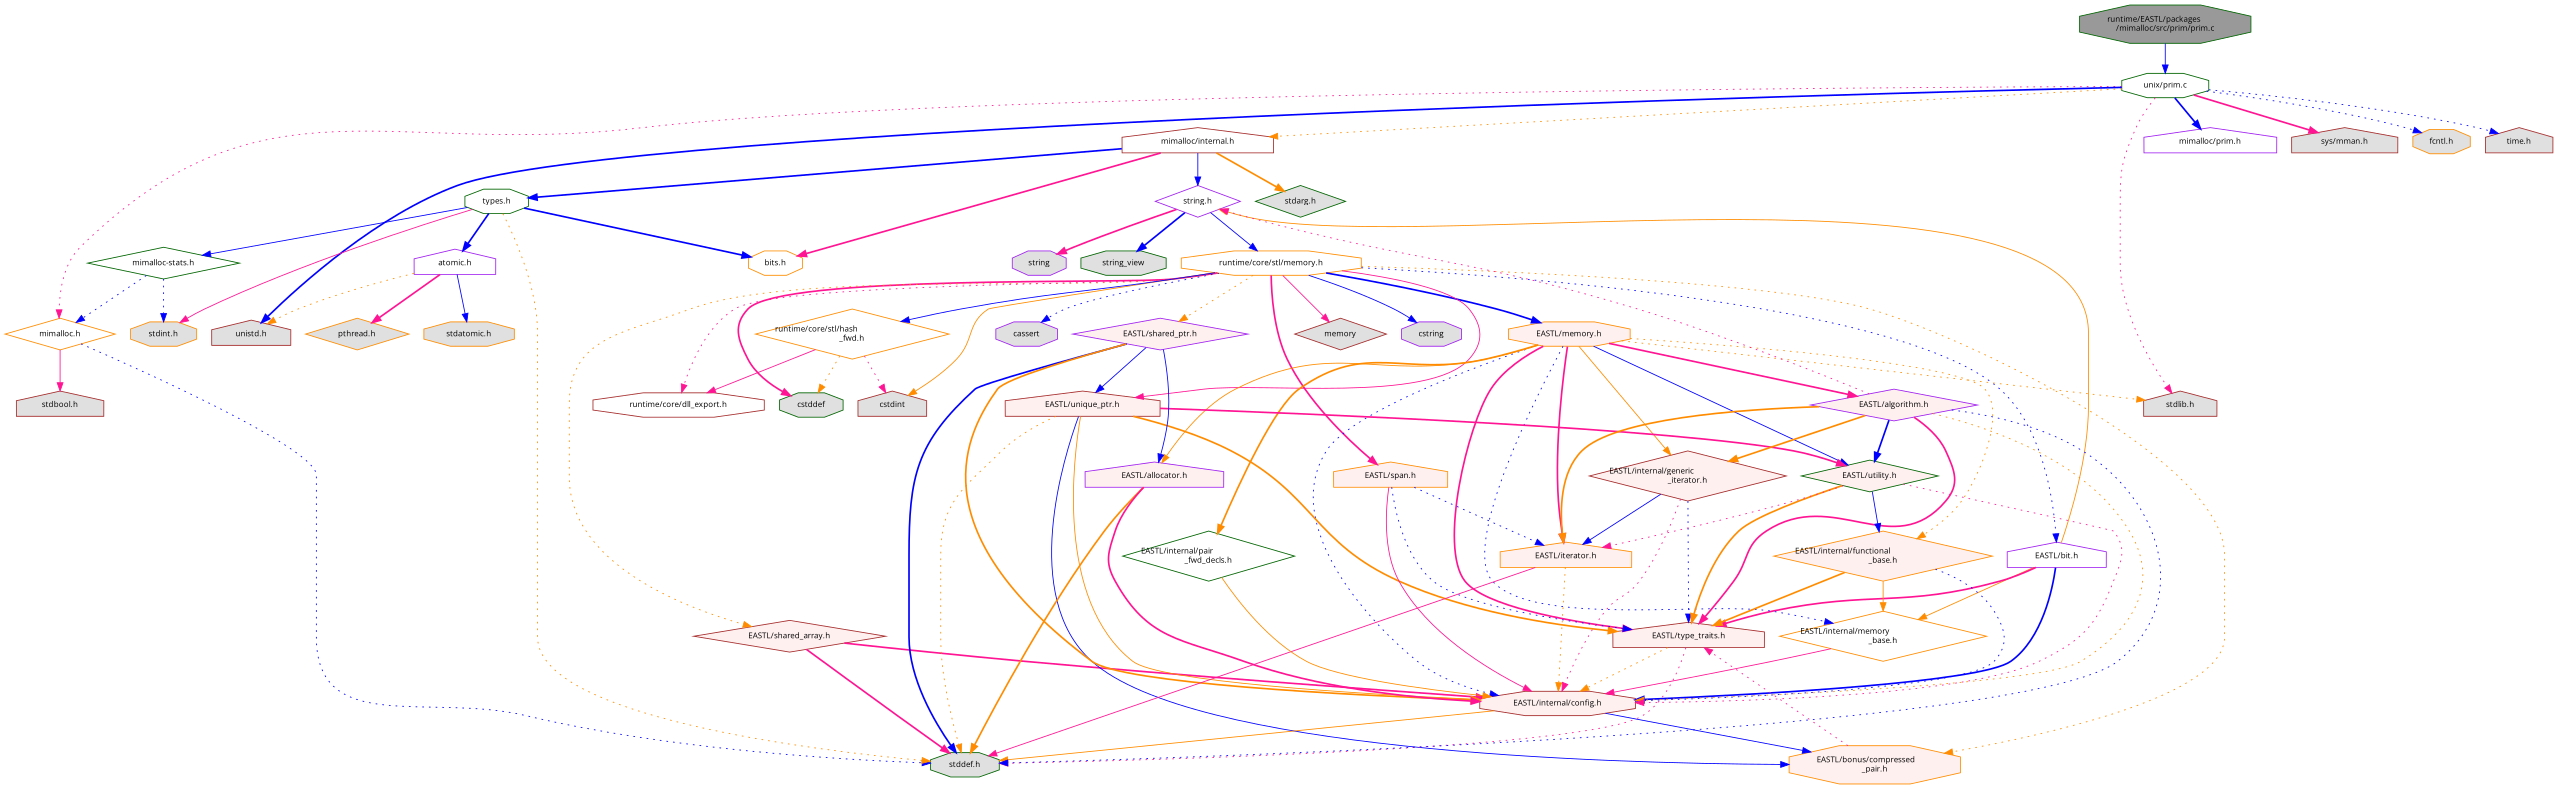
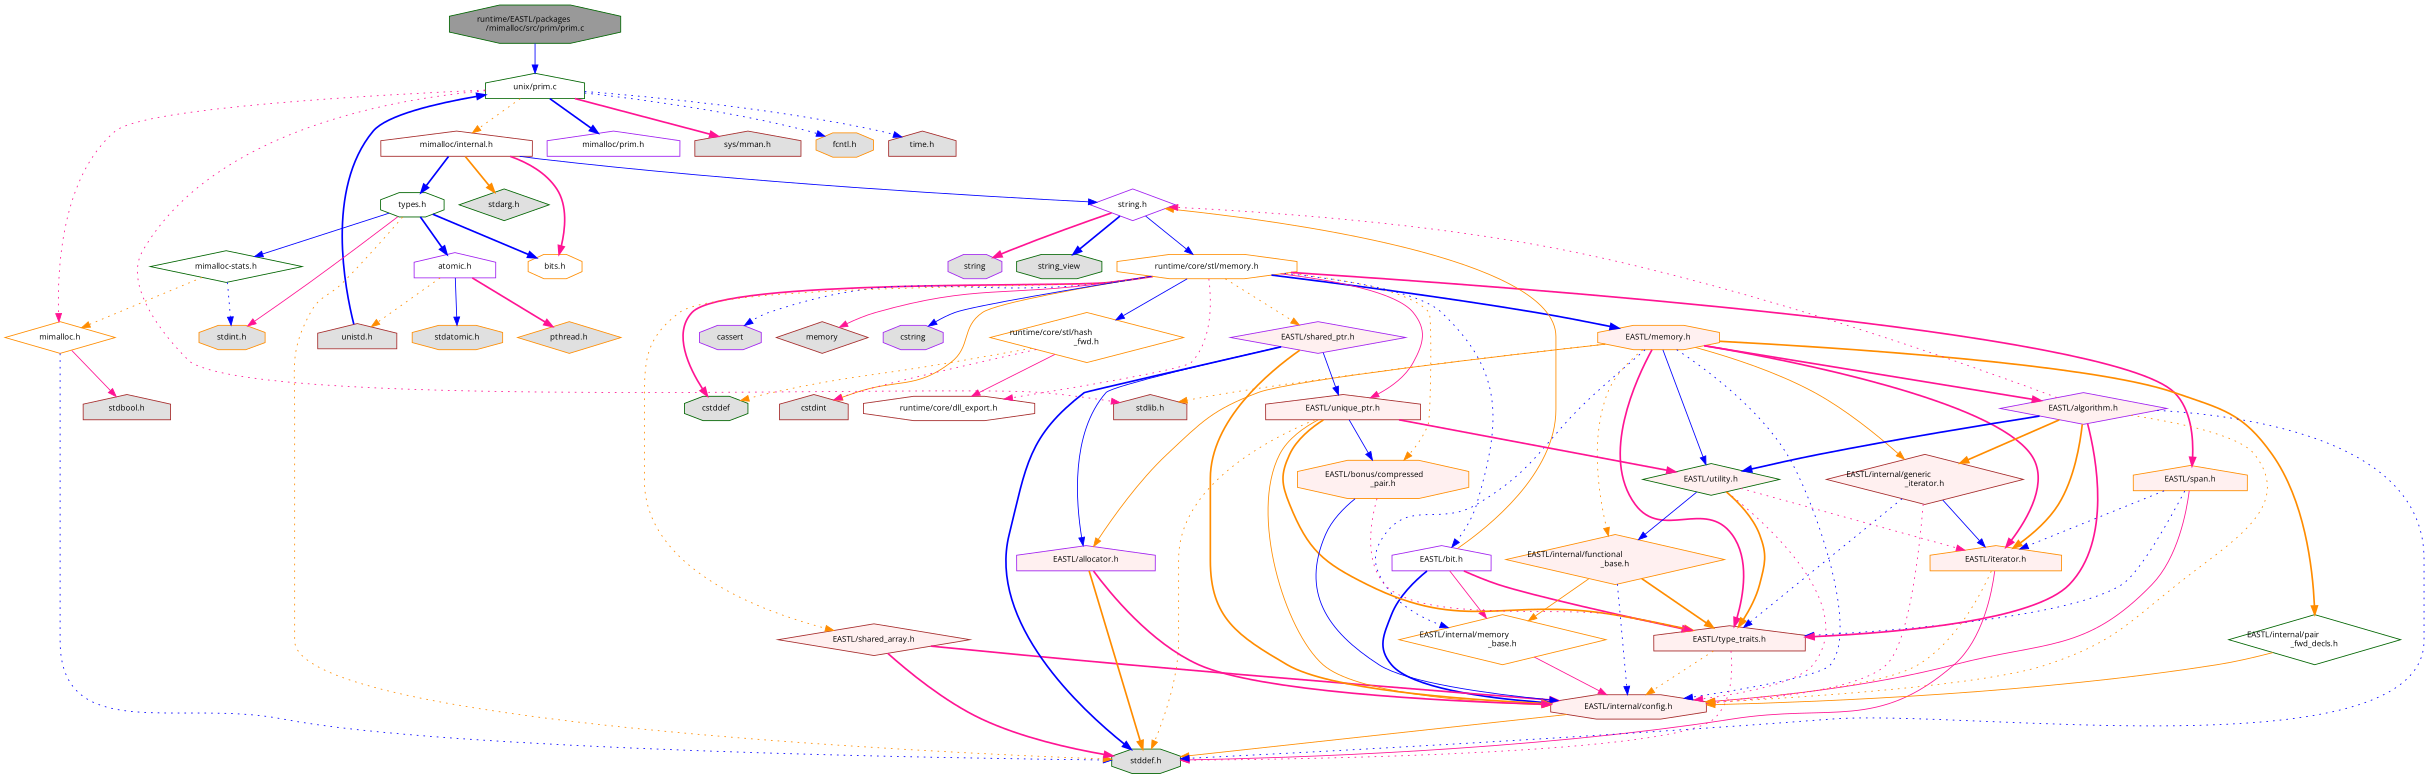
node "unix/prim.c": shape octagon -> house
edge "unix/prim.c" -> "unistd.h": reversed
edge "mimalloc-stats.h" -> "mimalloc.h": color blue -> darkorange
edge "EASTL/bit.h" -> "EASTL/internal/memory _base.h": color darkorange -> deeppink
edge "EASTL/internal/config.h" -> "EASTL/bonus/compressed _pair.h": reversed
